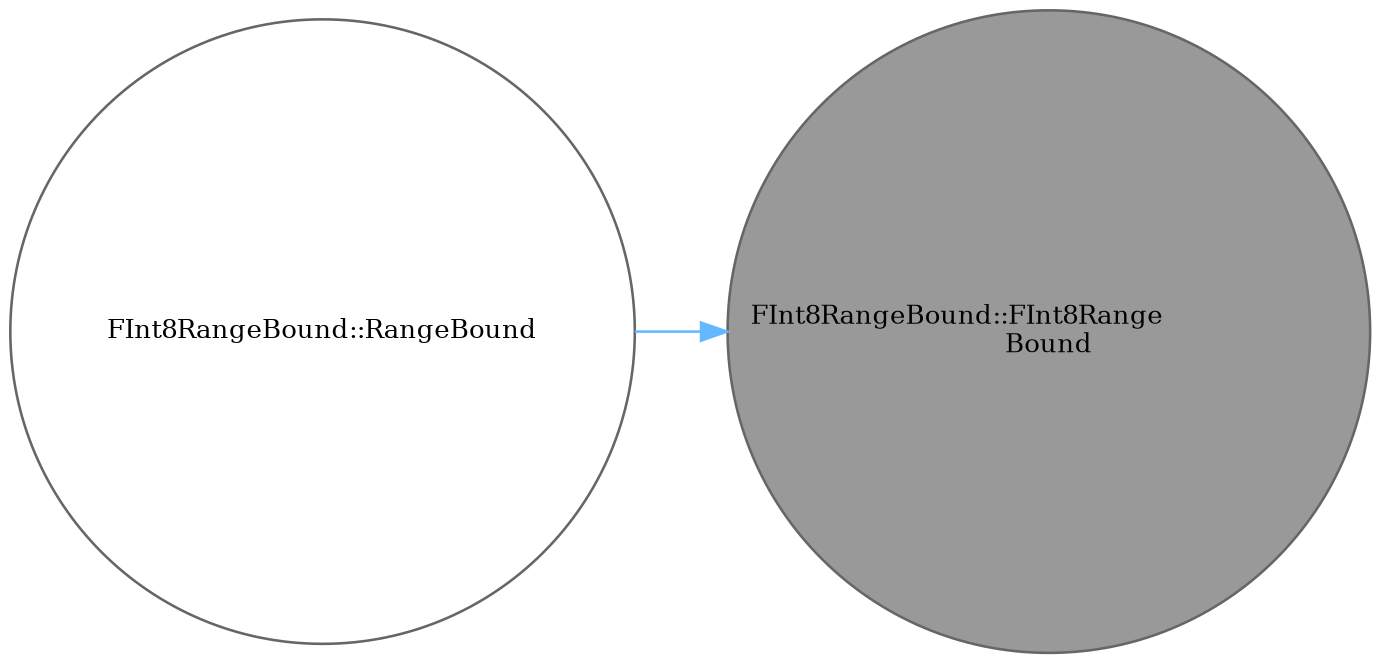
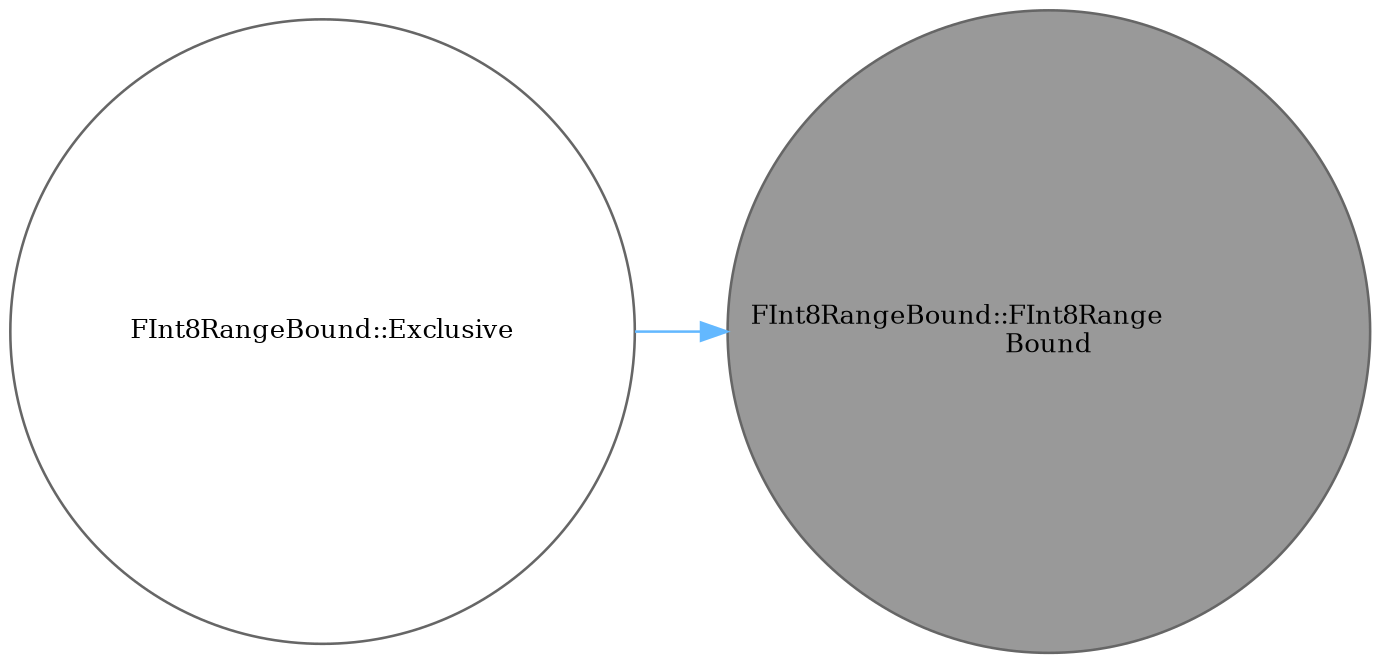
node "FInt8RangeBound::RangeBound": label "FInt8RangeBound::RangeBound" -> "FInt8RangeBound::Exclusive"
